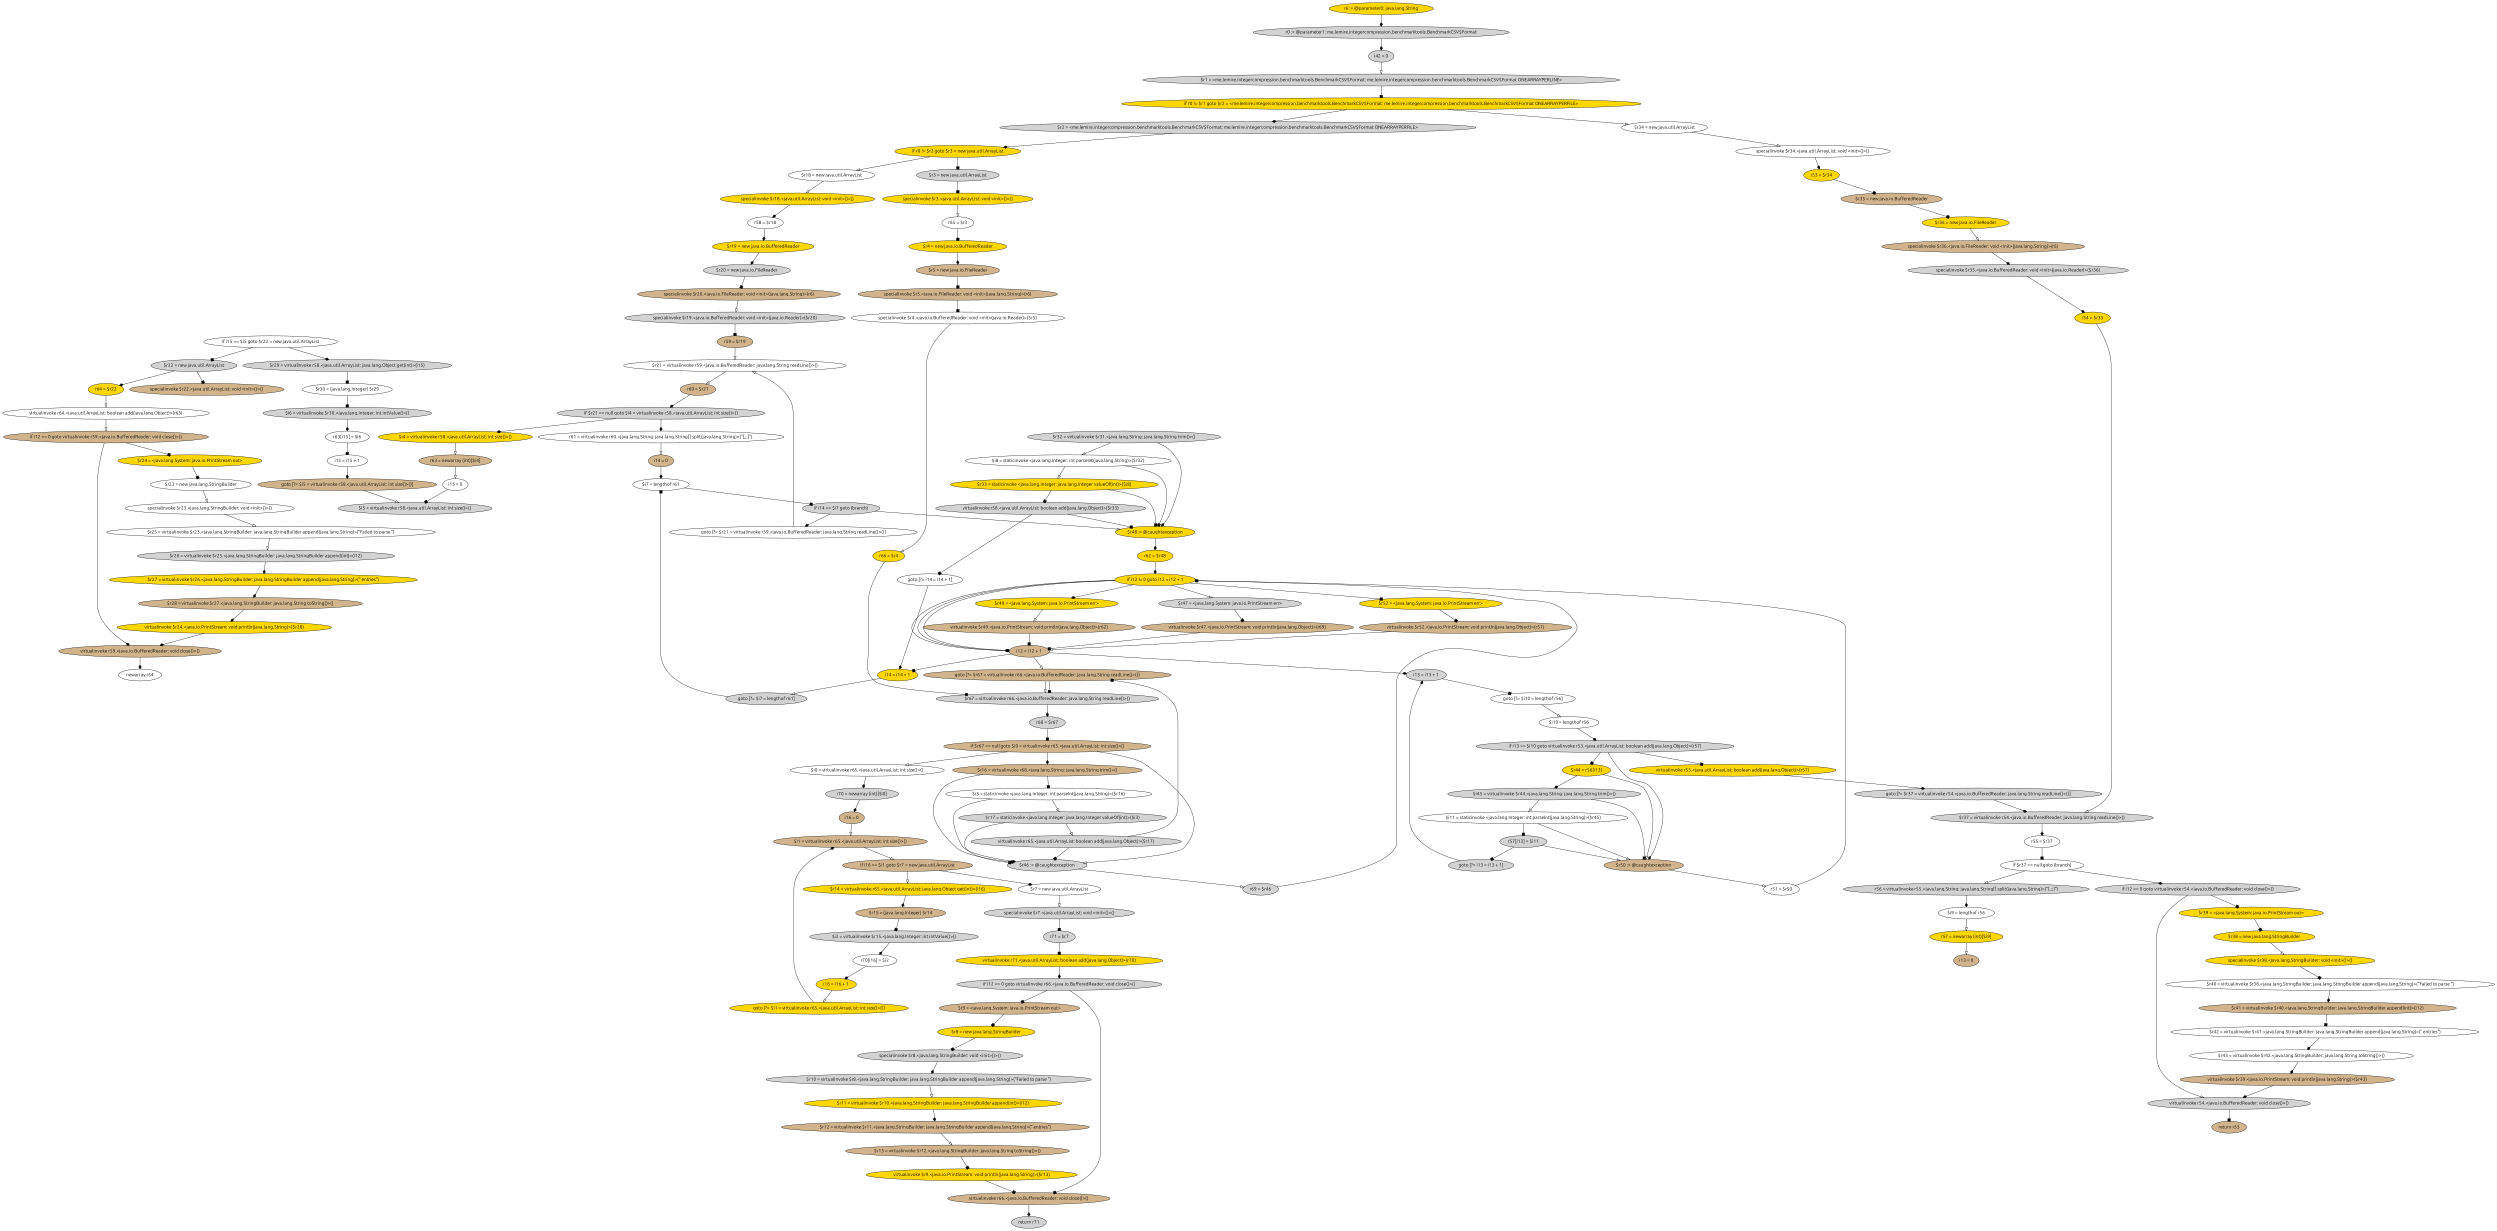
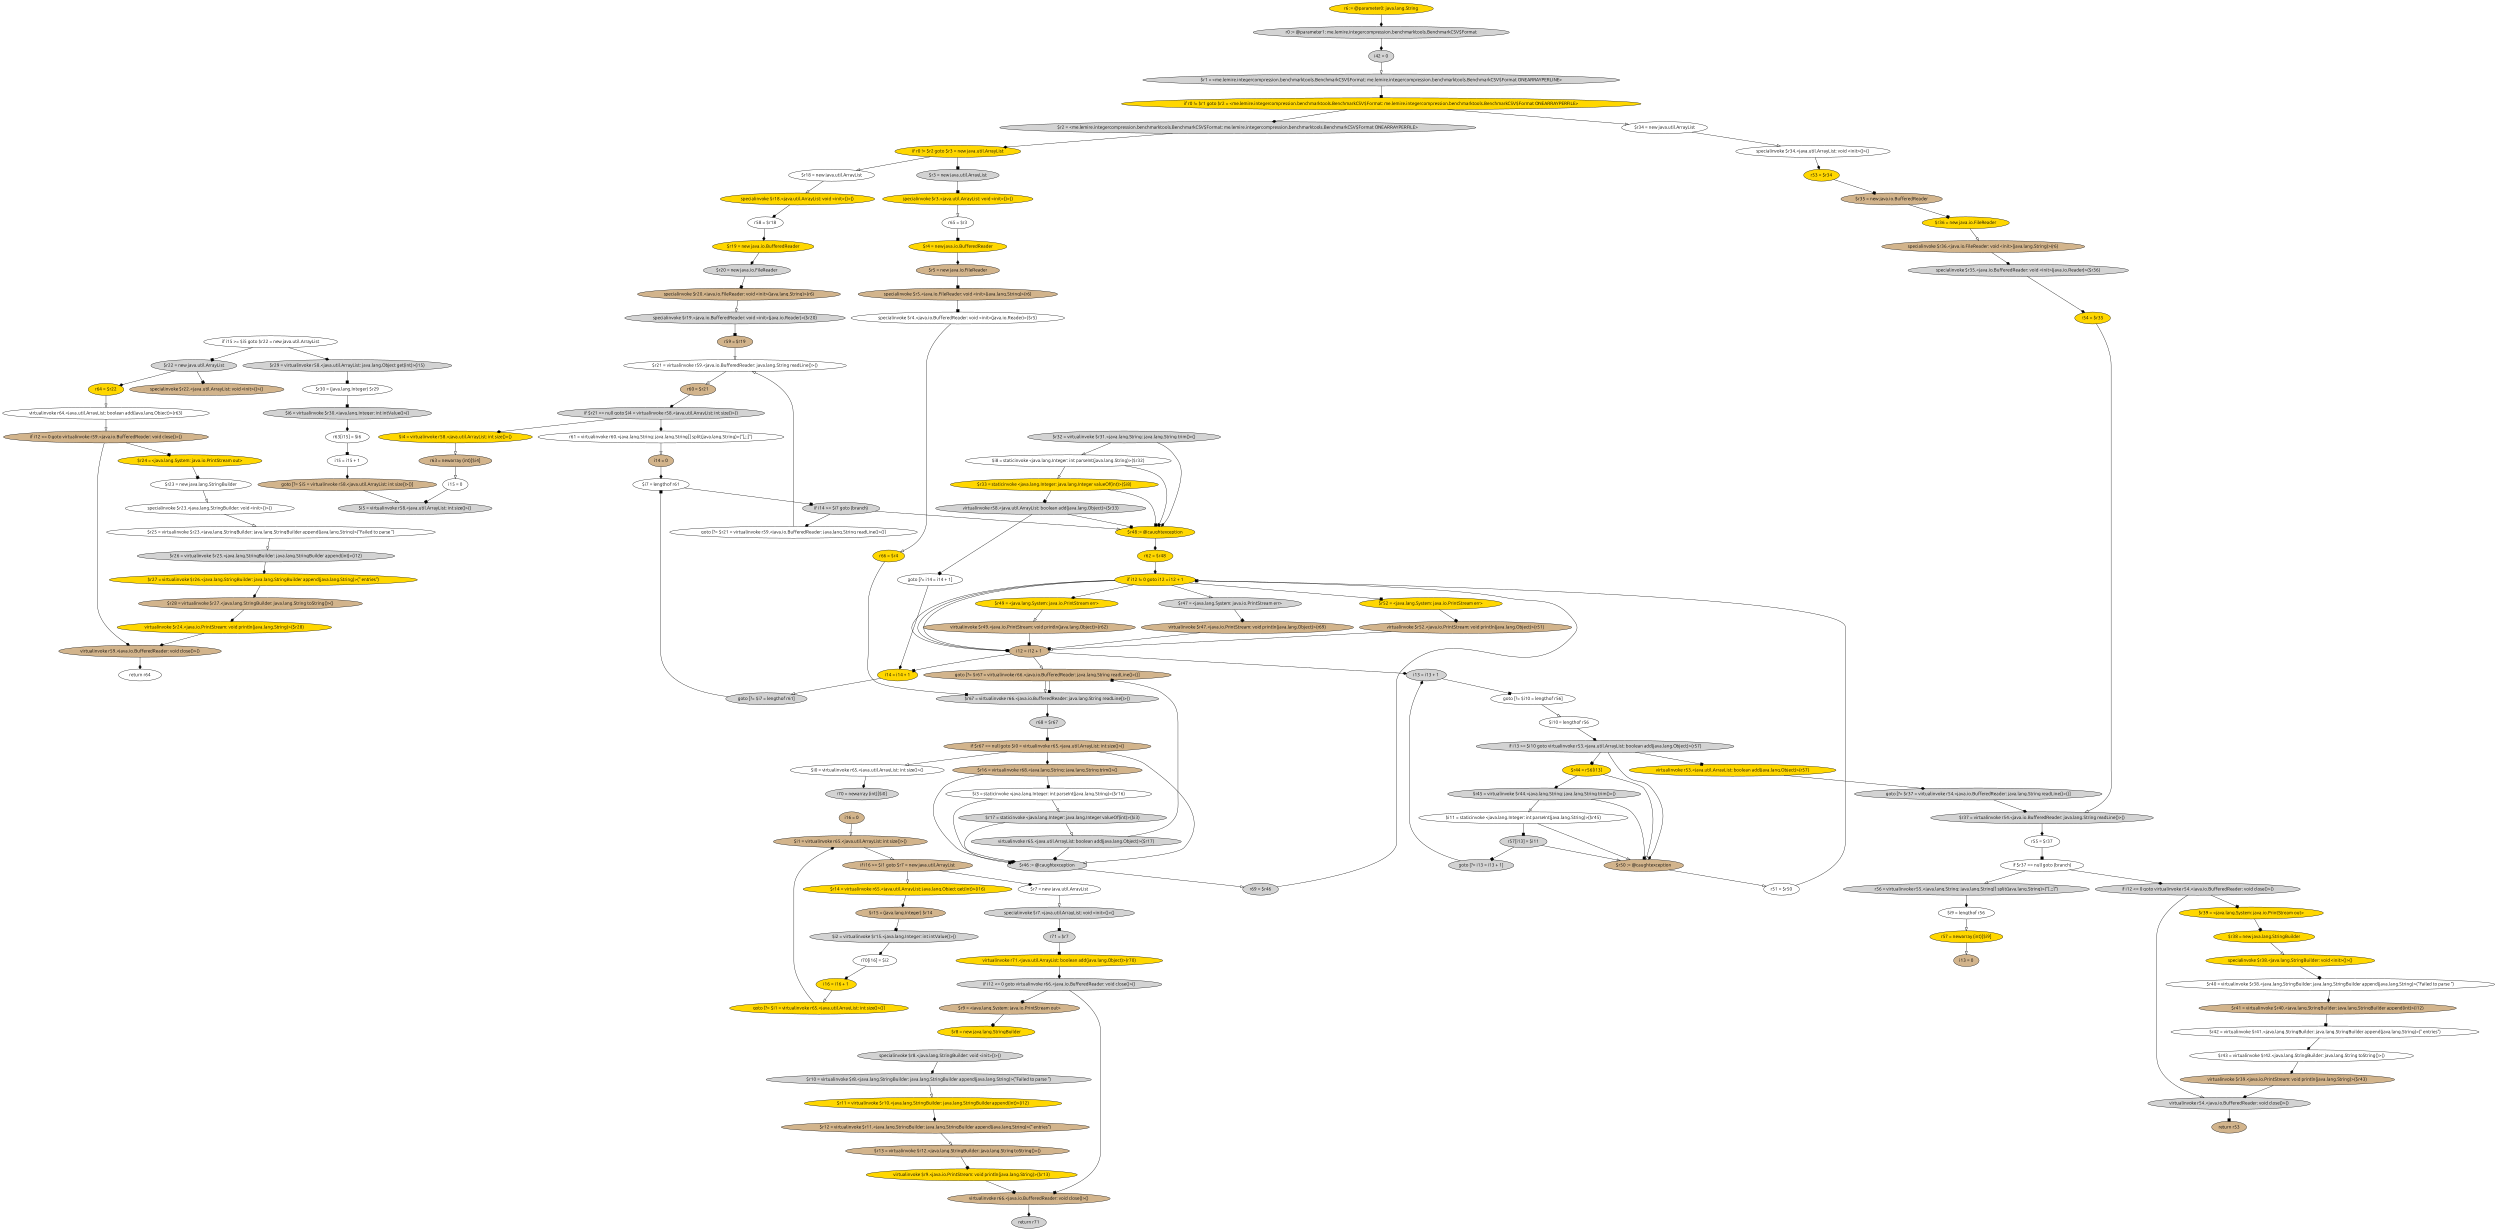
node "newarray r64": label "newarray r64" -> "return r64"
edge "r70 = newarray (int)[$i0]" -> "i16 = 0": removed
edge "$r8 = new java.lang.StringBuilder" -> "specialinvoke $r8.<java.lang.StringBuilder: void <init>()>()": removed
